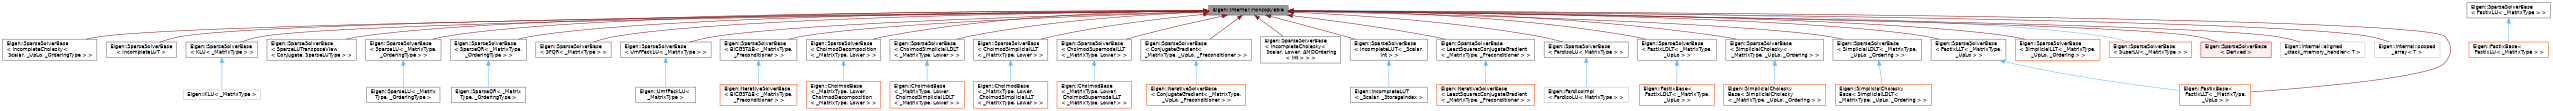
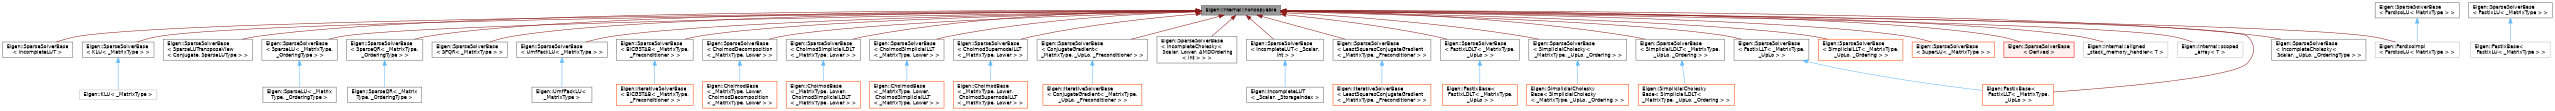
edge "Eigen::SparseSolverBase < SuperLU< _MatrixType > >" -> "Eigen::internal::noncopyable": color steelblue1 -> firebrick4
edge "Eigen::SparseSolverBase < PardisoLU< MatrixType > >" -> "Eigen::internal::noncopyable": now "Eigen::PardisoImpl < PardisoLU< MatrixType > >" -> "Eigen::internal::noncopyable"
node "Eigen::PastixBase< PastixLU< _MatrixType > >": color orangered -> grey75
